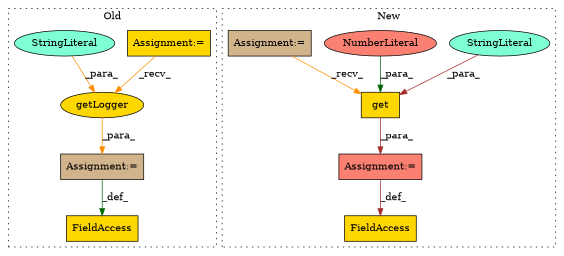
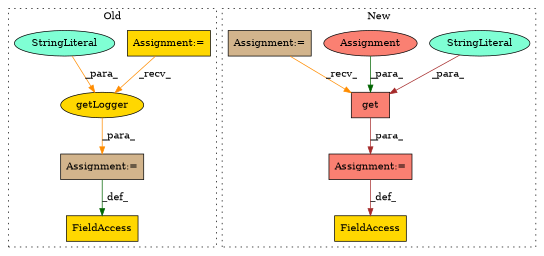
node "NumberLiteral": label "NumberLiteral" -> "Assignment"
node "get": fillcolor gold -> salmon
